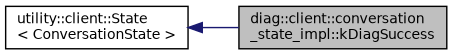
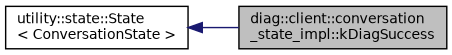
node "utility::client::State < ConversationState >": label "utility::client::State < ConversationState >" -> "utility::state::State < ConversationState >"
